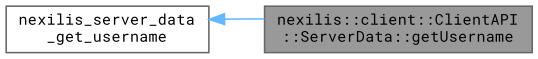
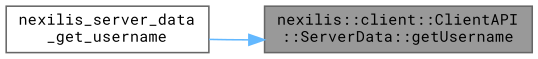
edge "nexilis::client::ClientAPI ::ServerData::getUsername" -> "nexilis_server_data _get_username": reversed
